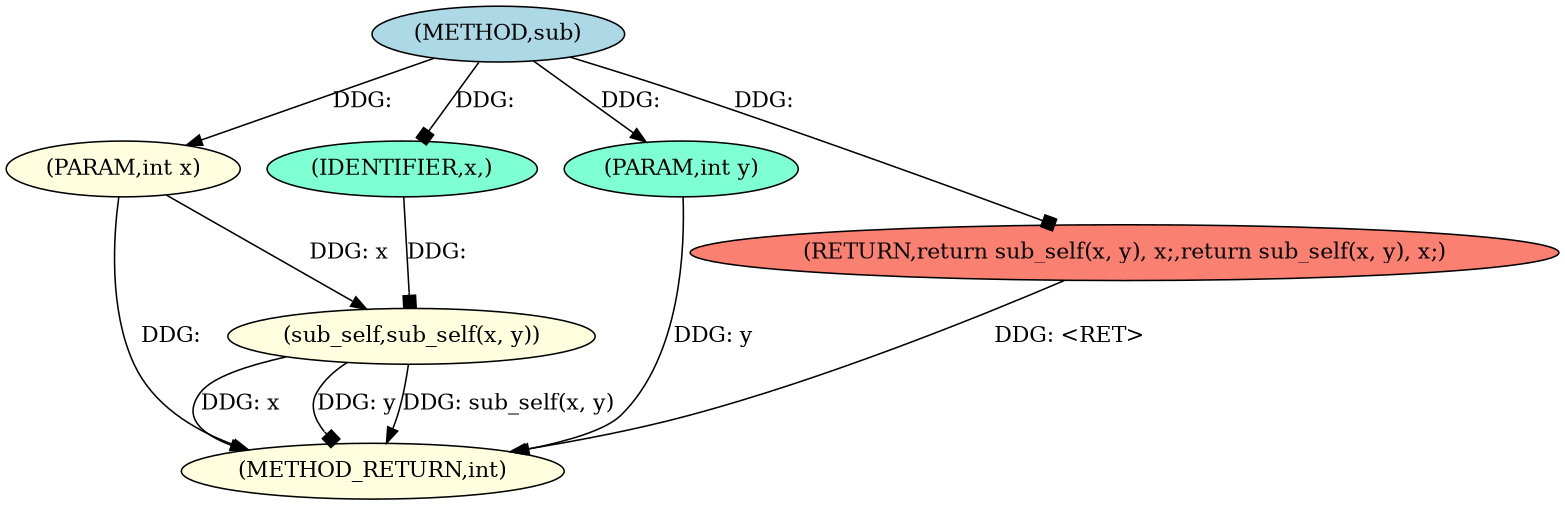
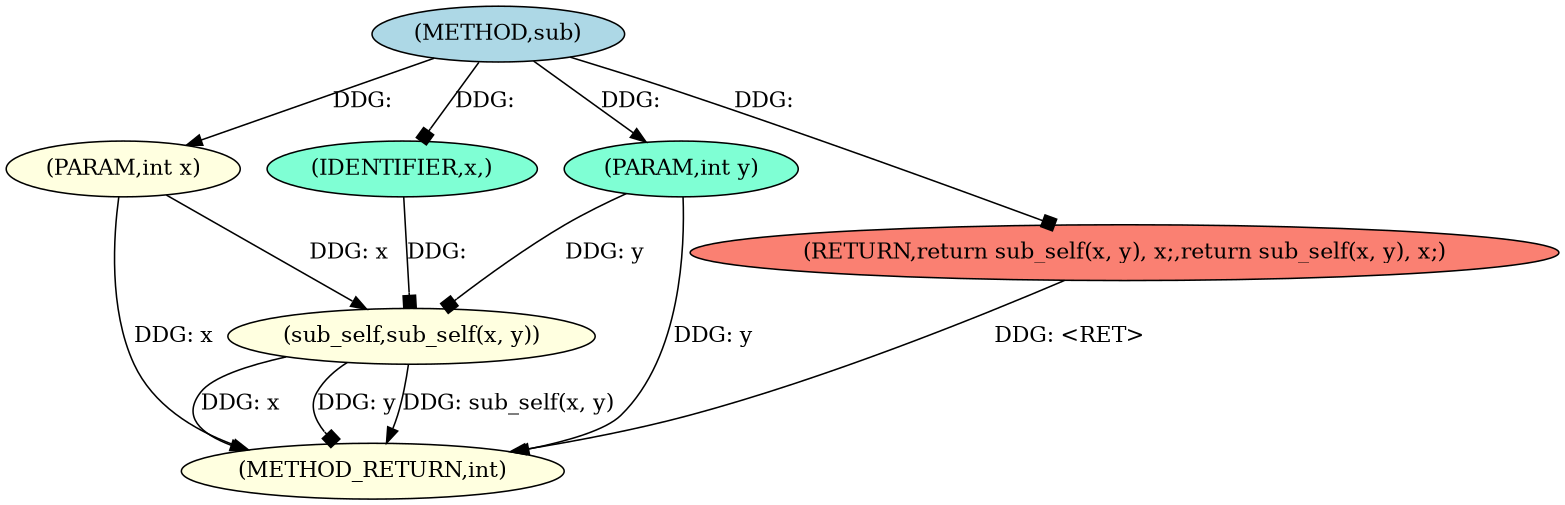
edge "(PARAM,int y)" -> "(sub_self,sub_self(x, y))": added, label "DDG: y"
edge "(PARAM,int x)" -> "(METHOD_RETURN,int)": label "DDG: " -> "DDG: x"
